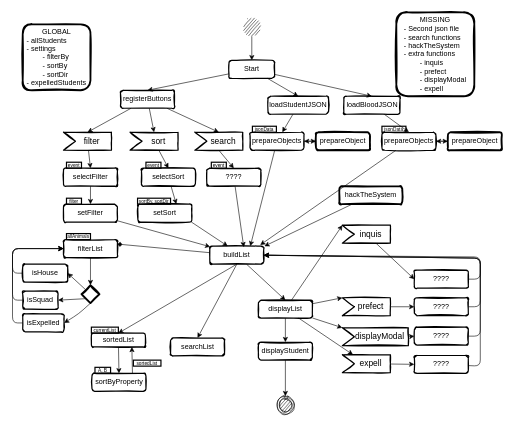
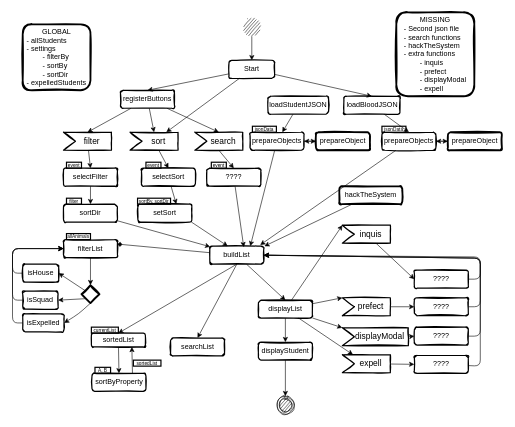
edge "Start" -> "loadStudentJSON": now "Start" -> "sort"
node "setFilter": label "setFilter" -> "sortDir"
node "isHouse": size 45x18 -> 36x18
